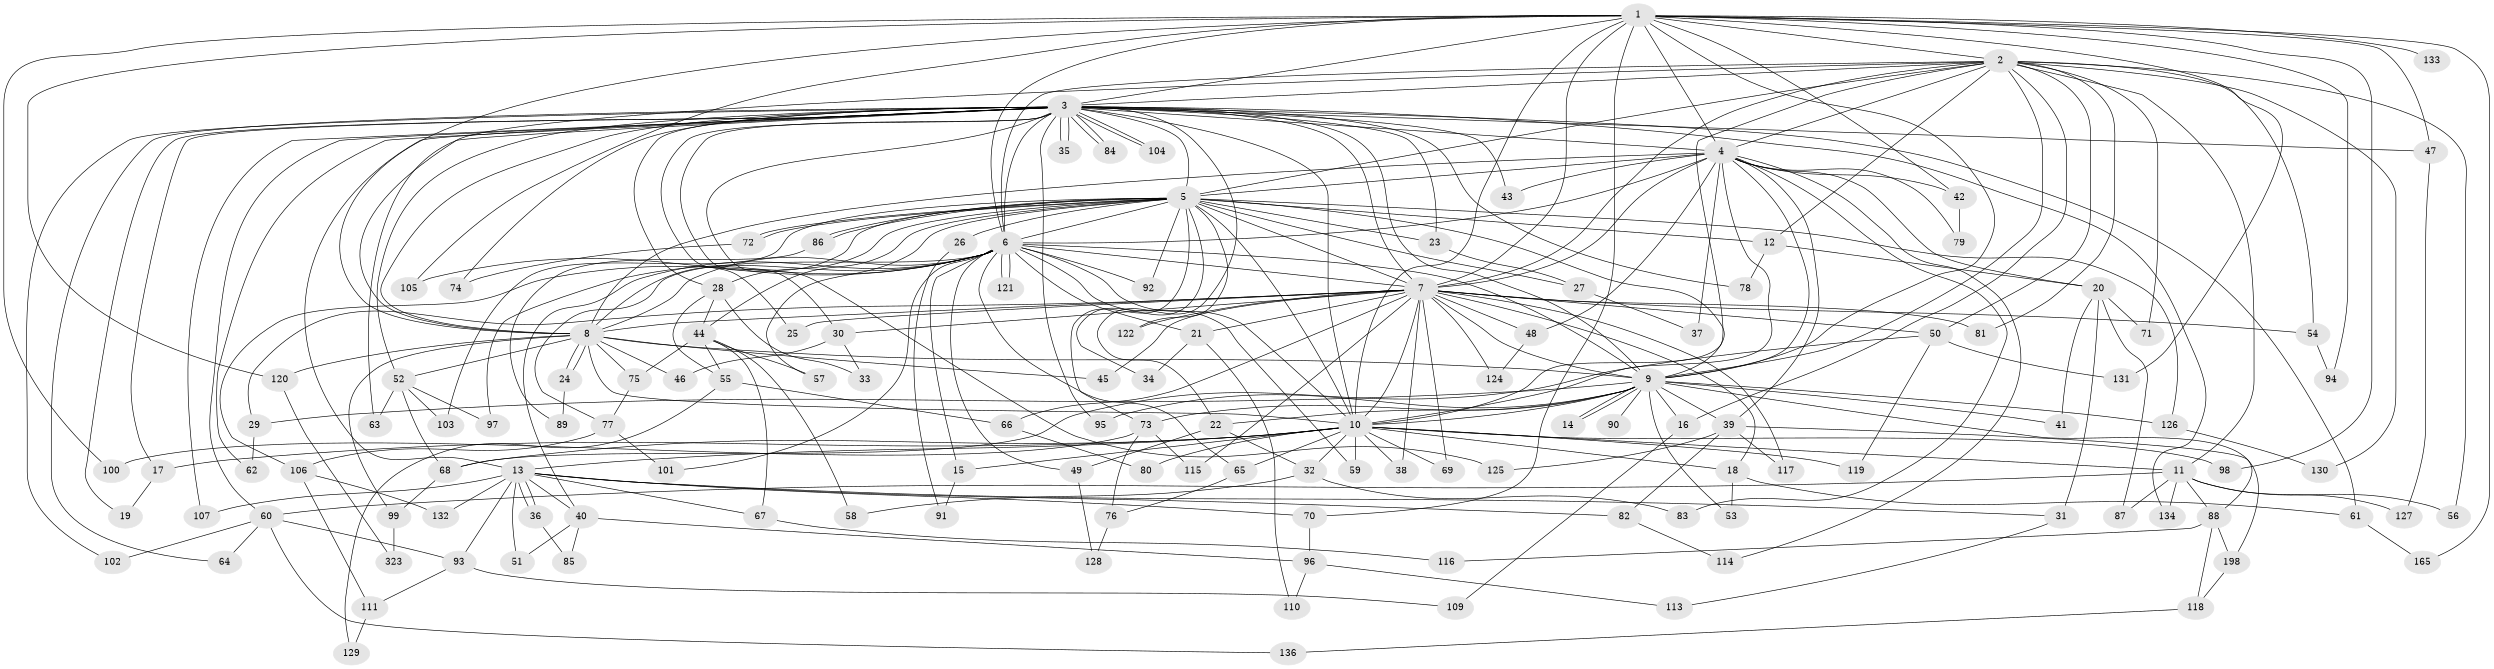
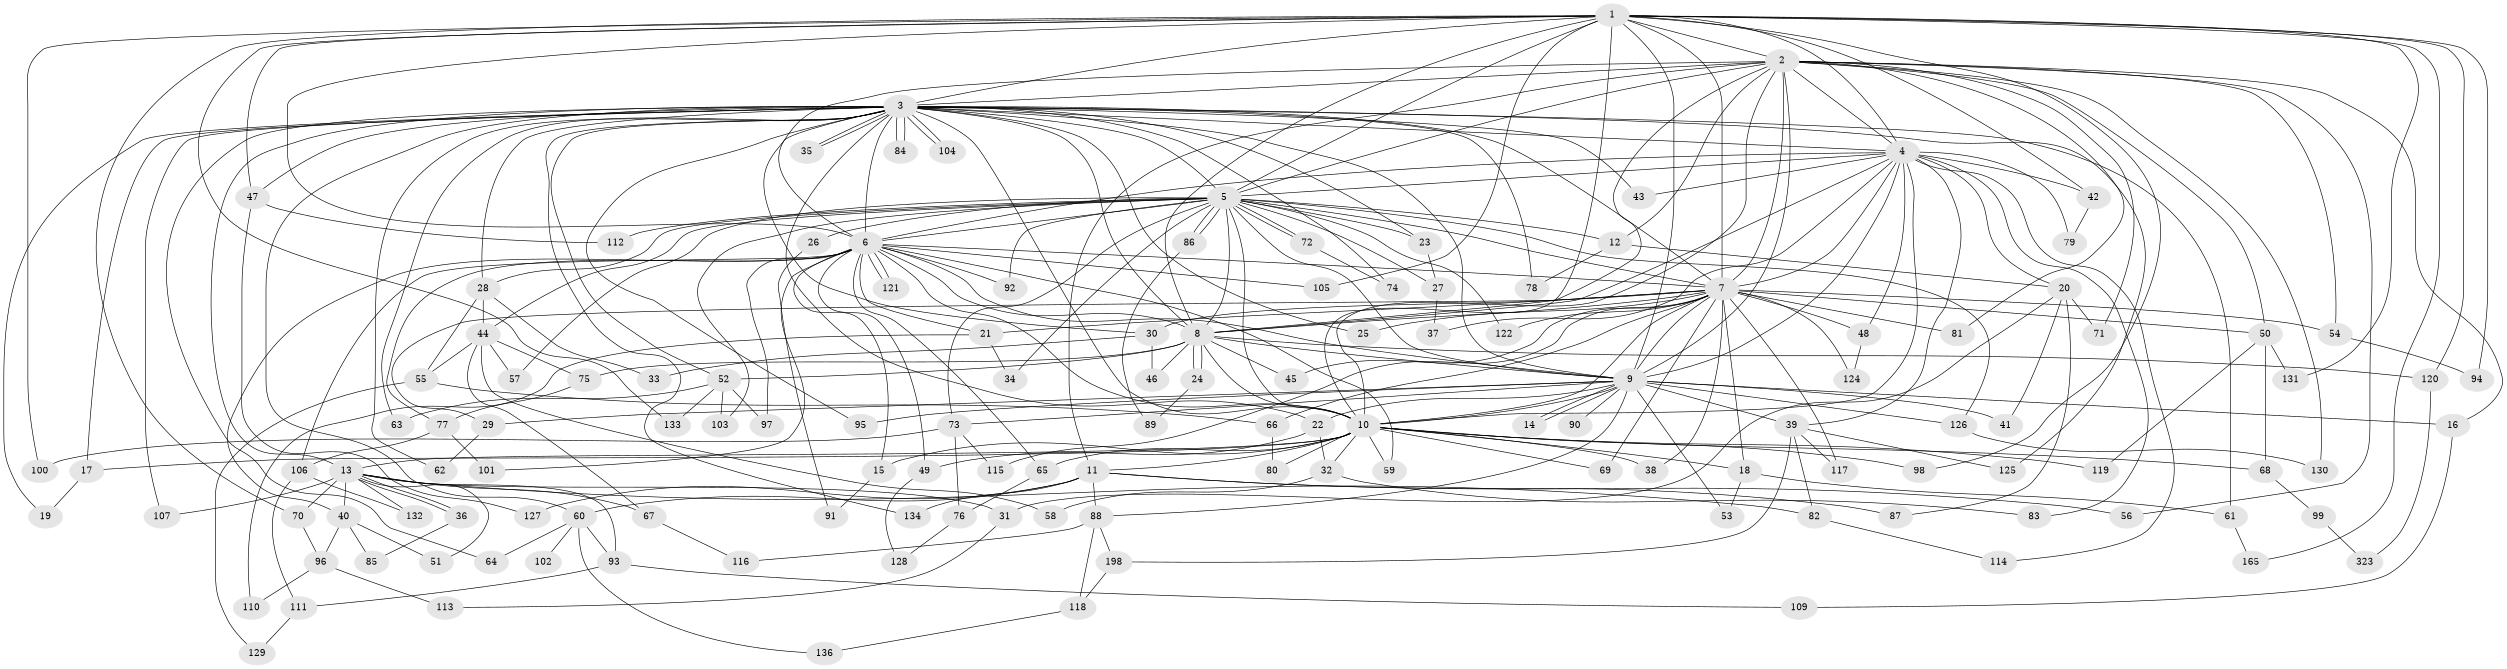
edge "1" -- "5": added
edge "3" -- "102": removed
node "112": added
edge "8" -- "99": removed
edge "52" -- "68": now "52" -- "133"
